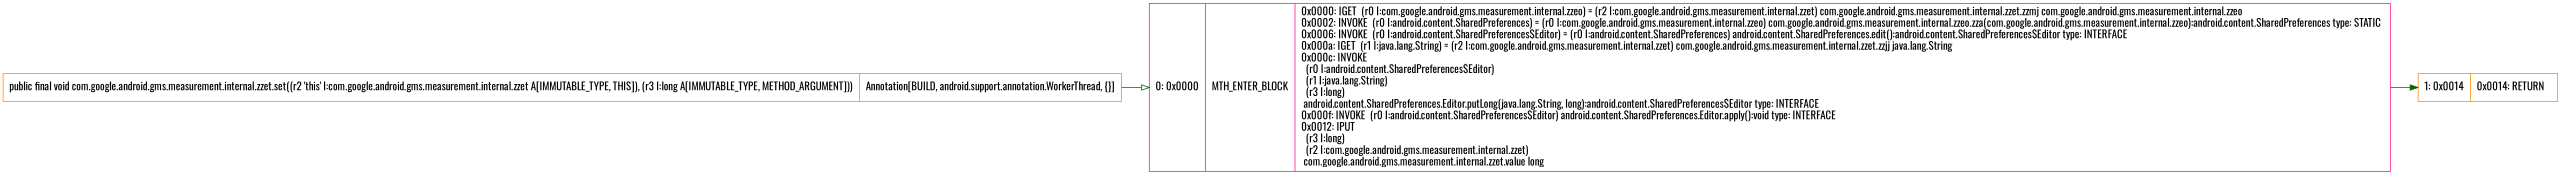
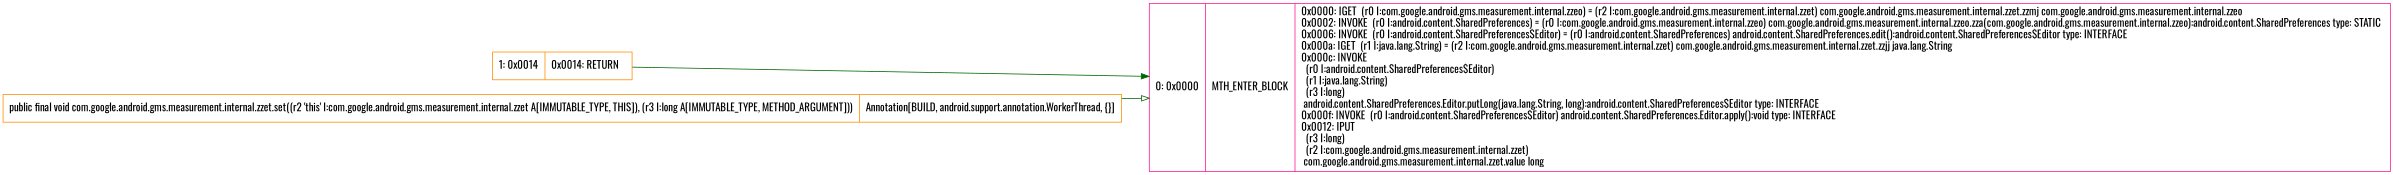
edge "0: 0x0000" -> "1: 0x0014": reversed
